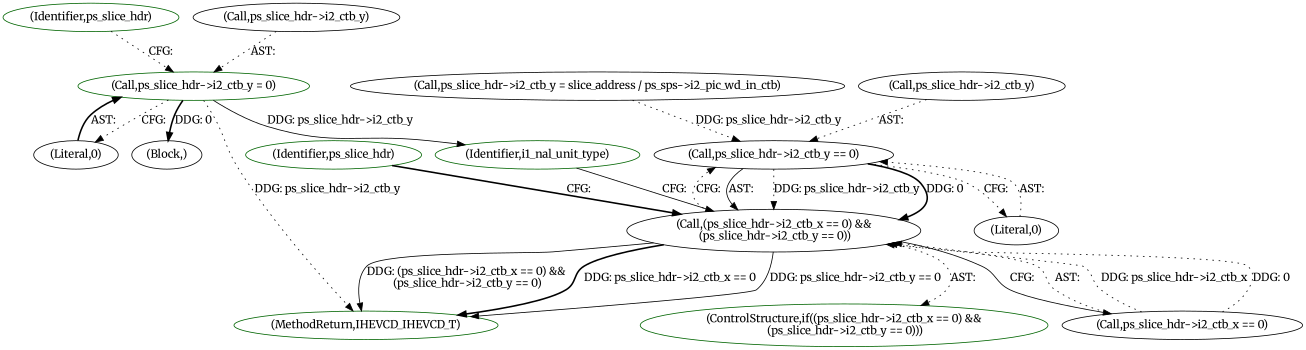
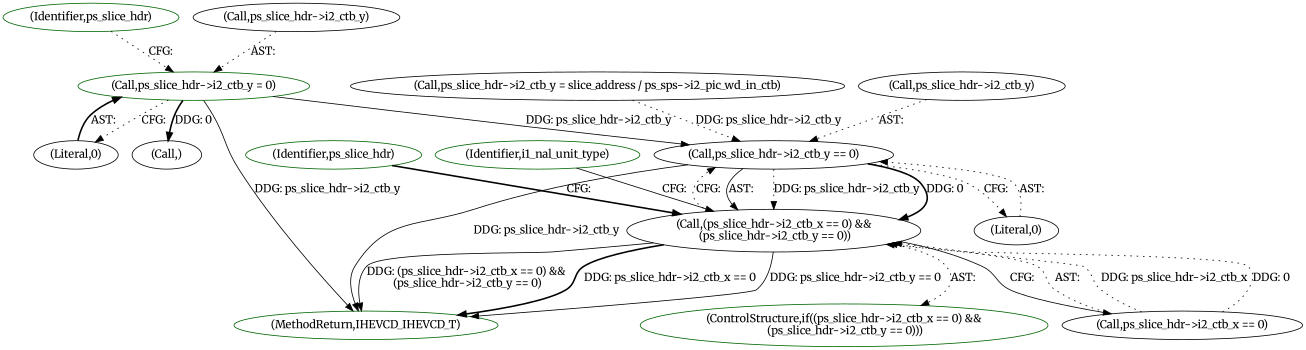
edge "(Call,ps_slice_hdr->i2_ctb_y = 0)" -> "(Identifier,i1_nal_unit_type)": now "(Call,ps_slice_hdr->i2_ctb_y = 0)" -> "(Call,ps_slice_hdr->i2_ctb_y == 0)"
node "(Block,)": label "(Block,)" -> "(Call,)"
edge "(Call,ps_slice_hdr->i2_ctb_y == 0)" -> "(MethodReturn,IHEVCD_IHEVCD_T)": added, label "DDG: ps_slice_hdr->i2_ctb_y"
edge "(Call,ps_slice_hdr->i2_ctb_y = 0)" -> "(MethodReturn,IHEVCD_IHEVCD_T)": style dotted -> solid
